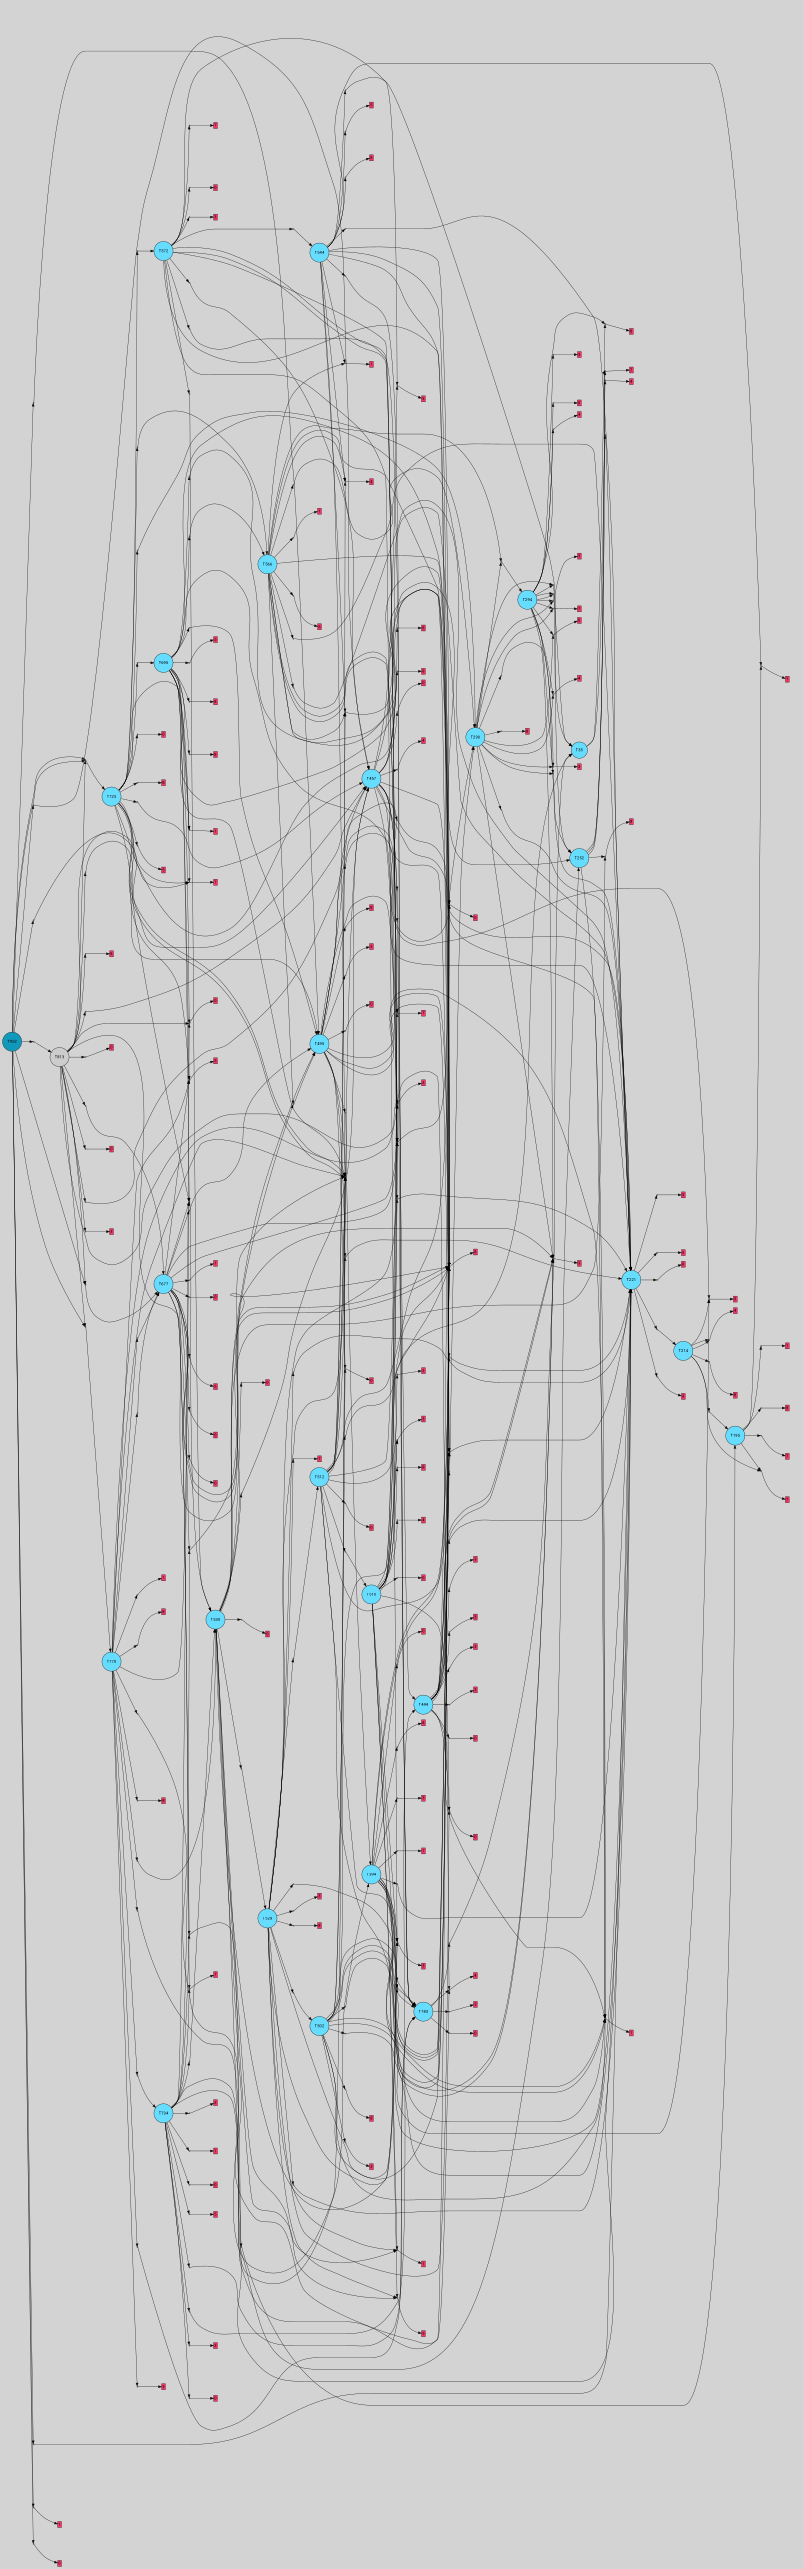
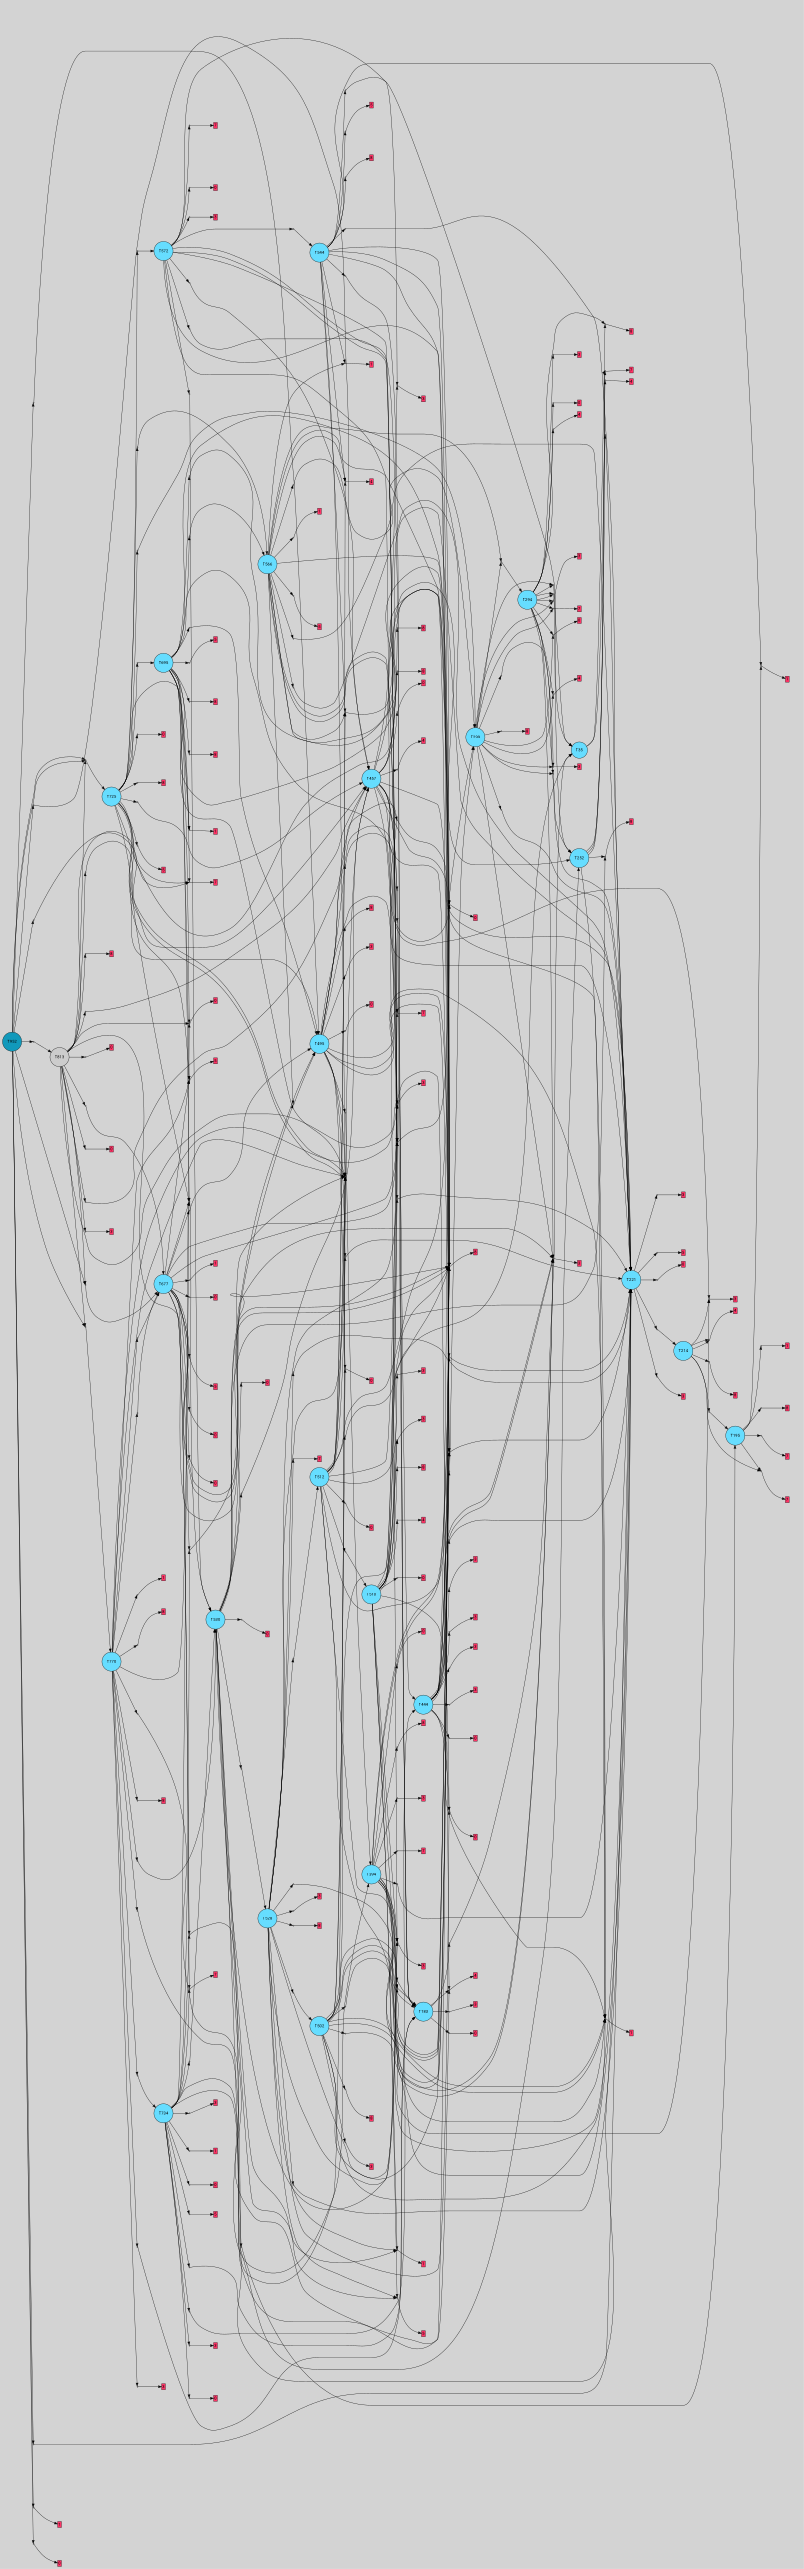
node "T290": label "T290" -> "T299"
